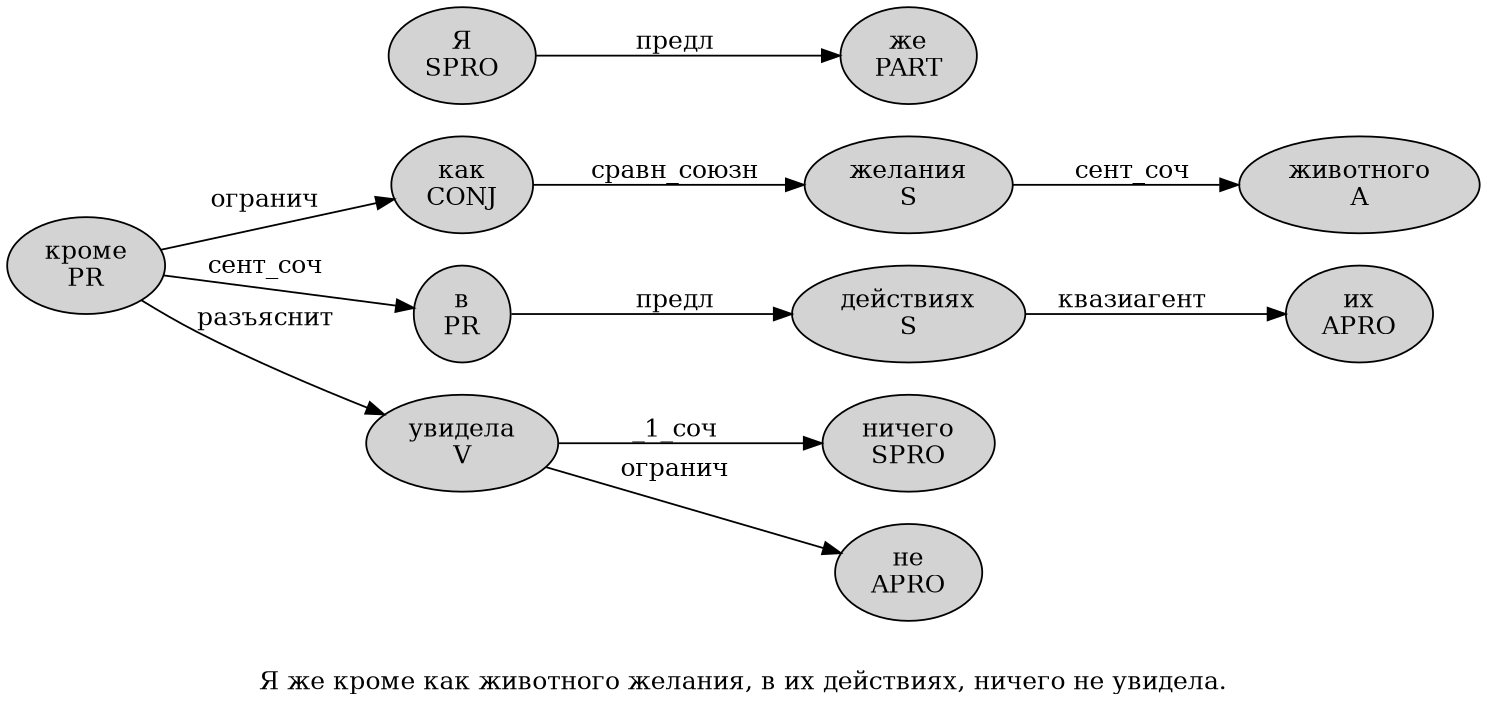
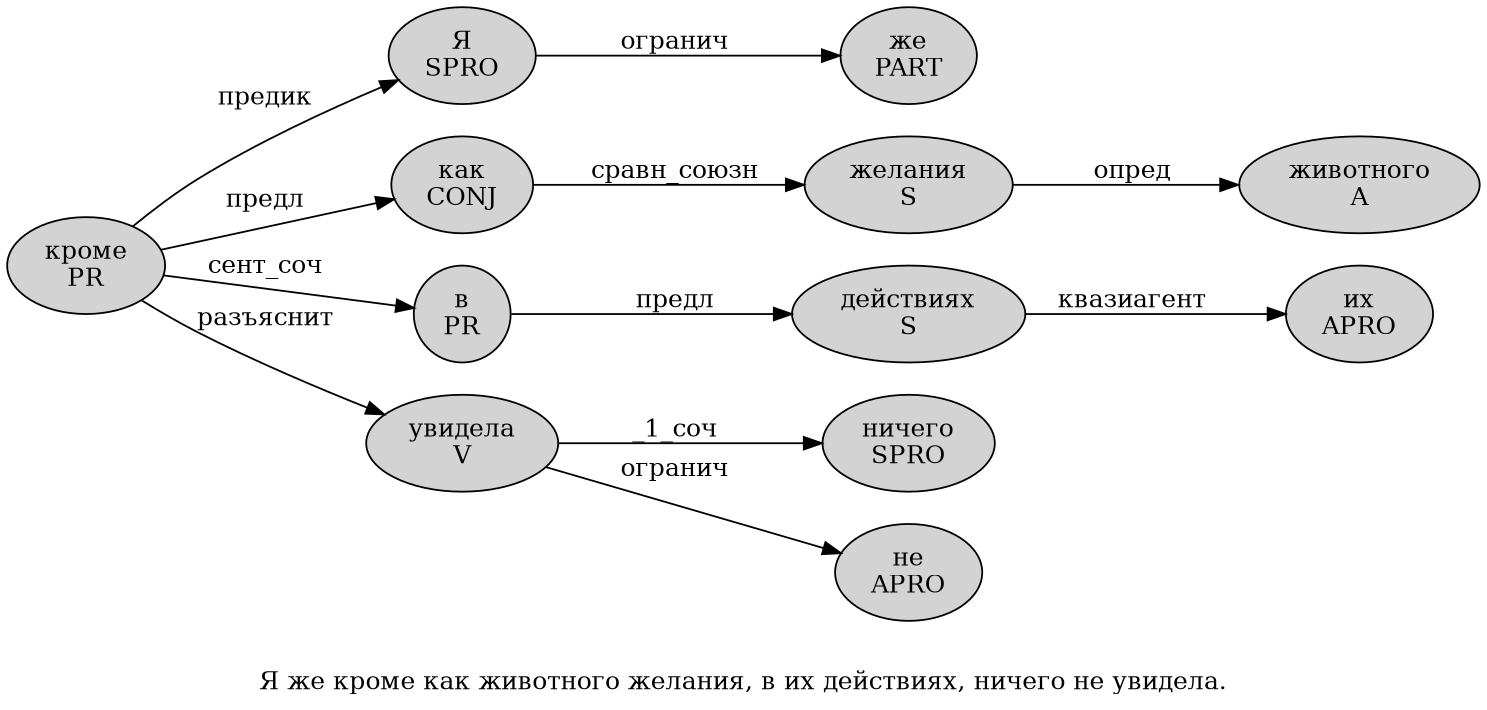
edge "Я SPRO" -> "же PART": label "предл" -> "огранич"
edge "кроме PR" -> "Я SPRO": added, label "предик"
edge "желания S" -> "животного A": label "сент_соч" -> "опред"
edge "кроме PR" -> "как CONJ": label "огранич" -> "предл"
